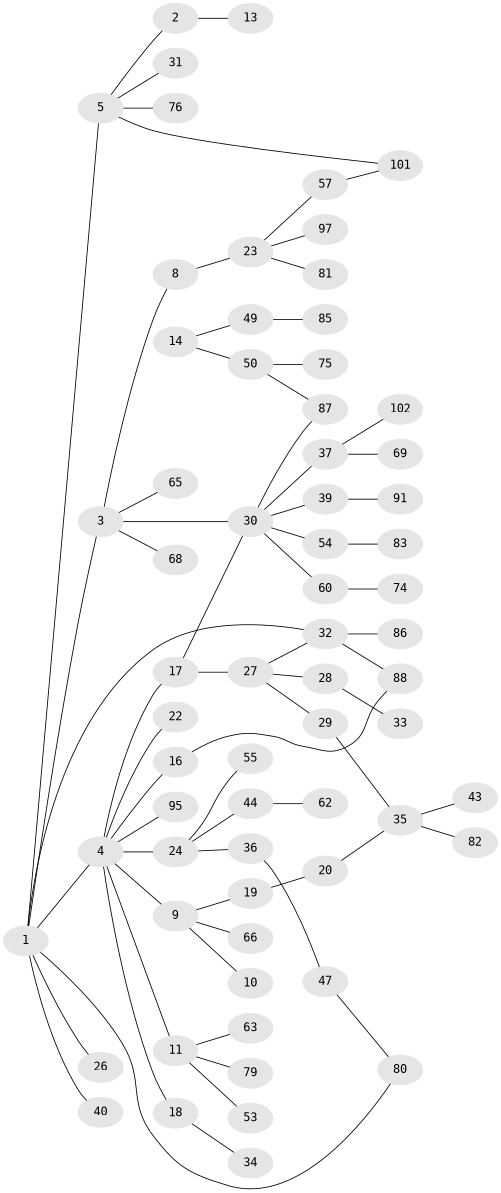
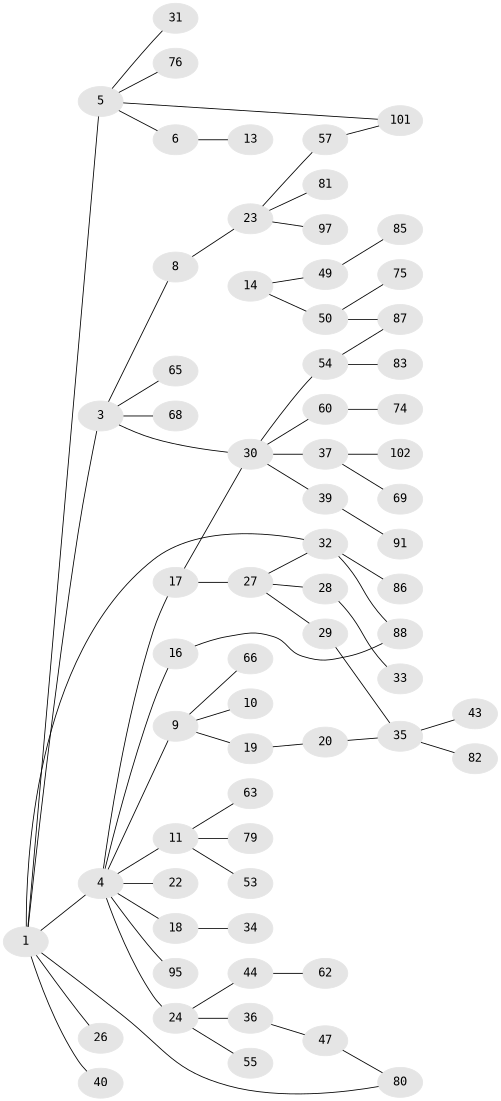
node "2": label "2" -> "6"
edge "87" -- "30": now "87" -- "54"
